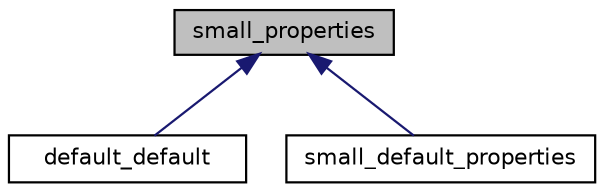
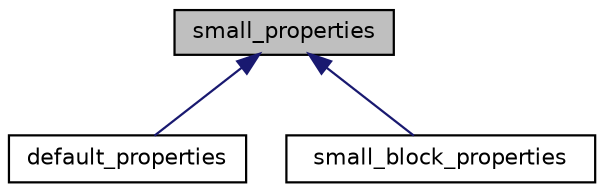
node "default_default": label "default_default" -> "default_properties"
node "small_default_properties": label "small_default_properties" -> "small_block_properties"
